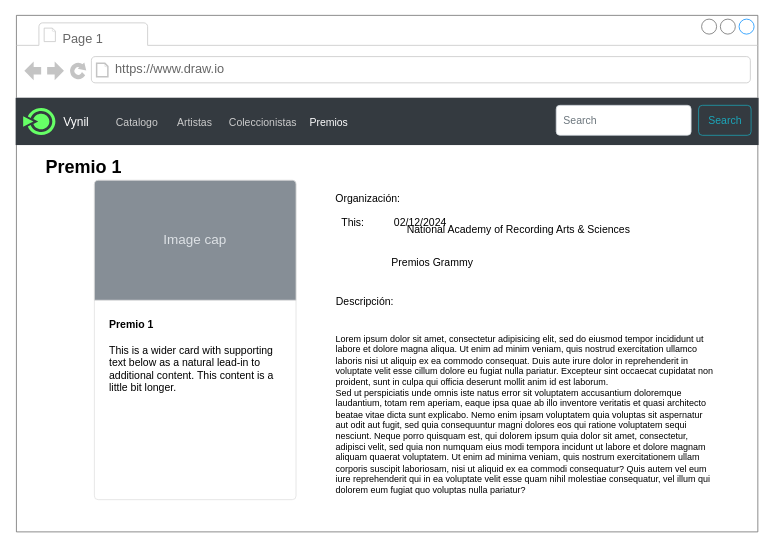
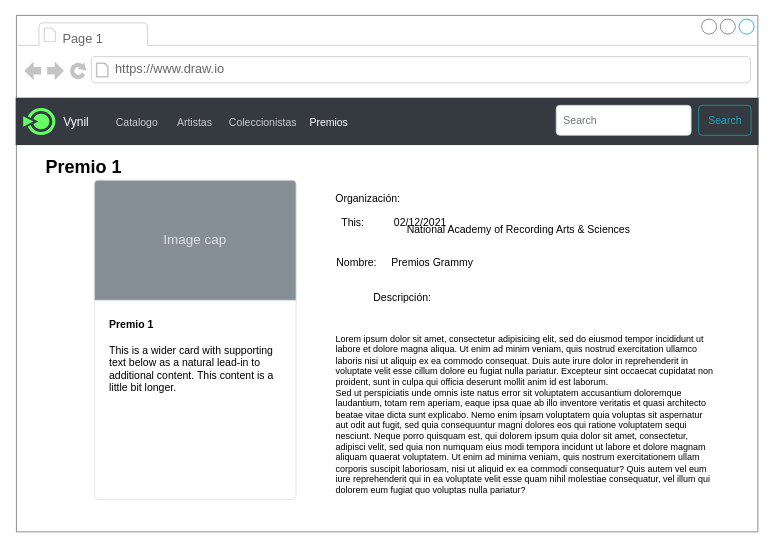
node "02/12/2024": label "02/12/2024" -> "02/12/2021"
node "Nombre:": added
node "Descripción:": moved (365, 301) -> (402, 297)
